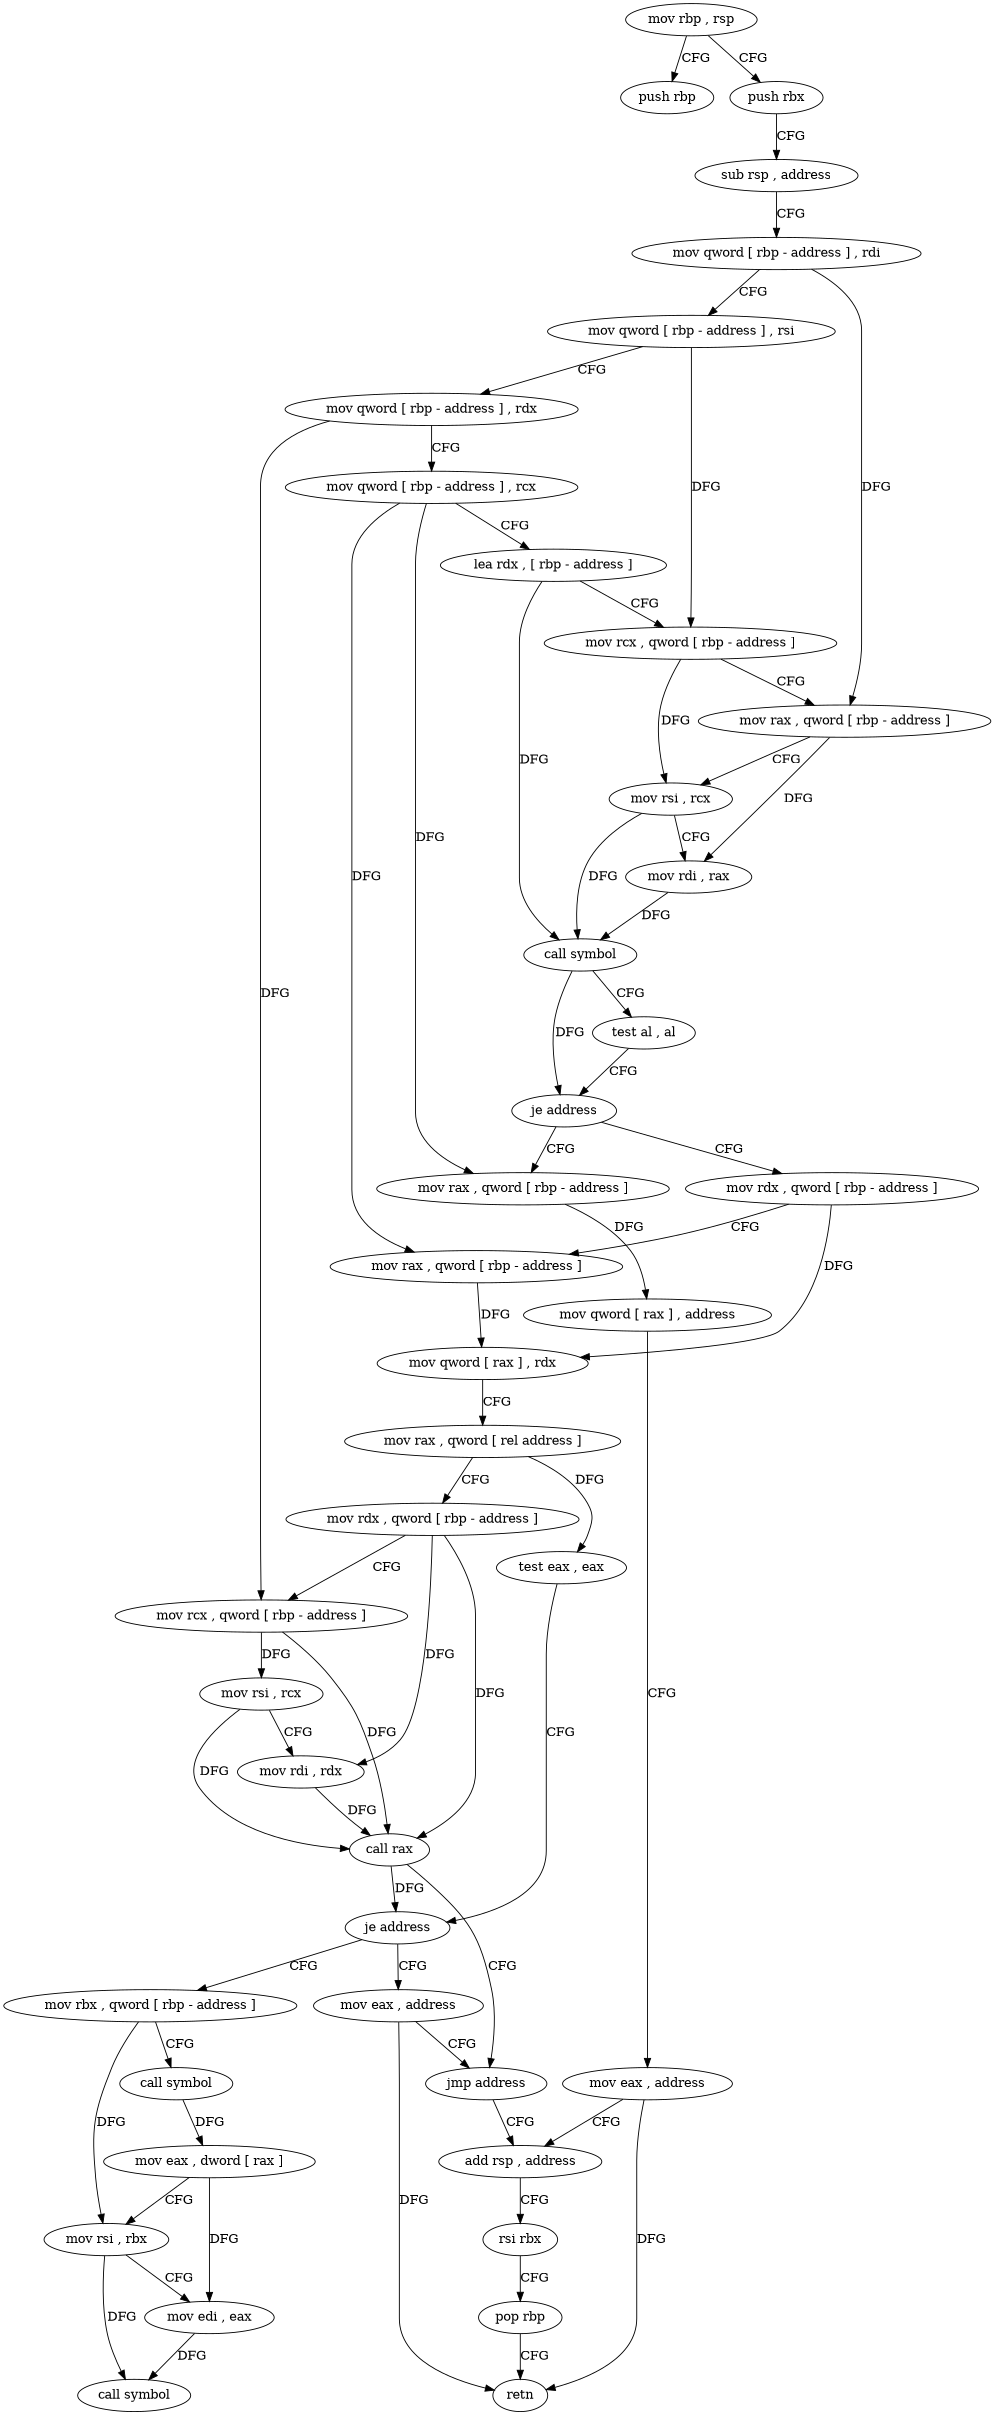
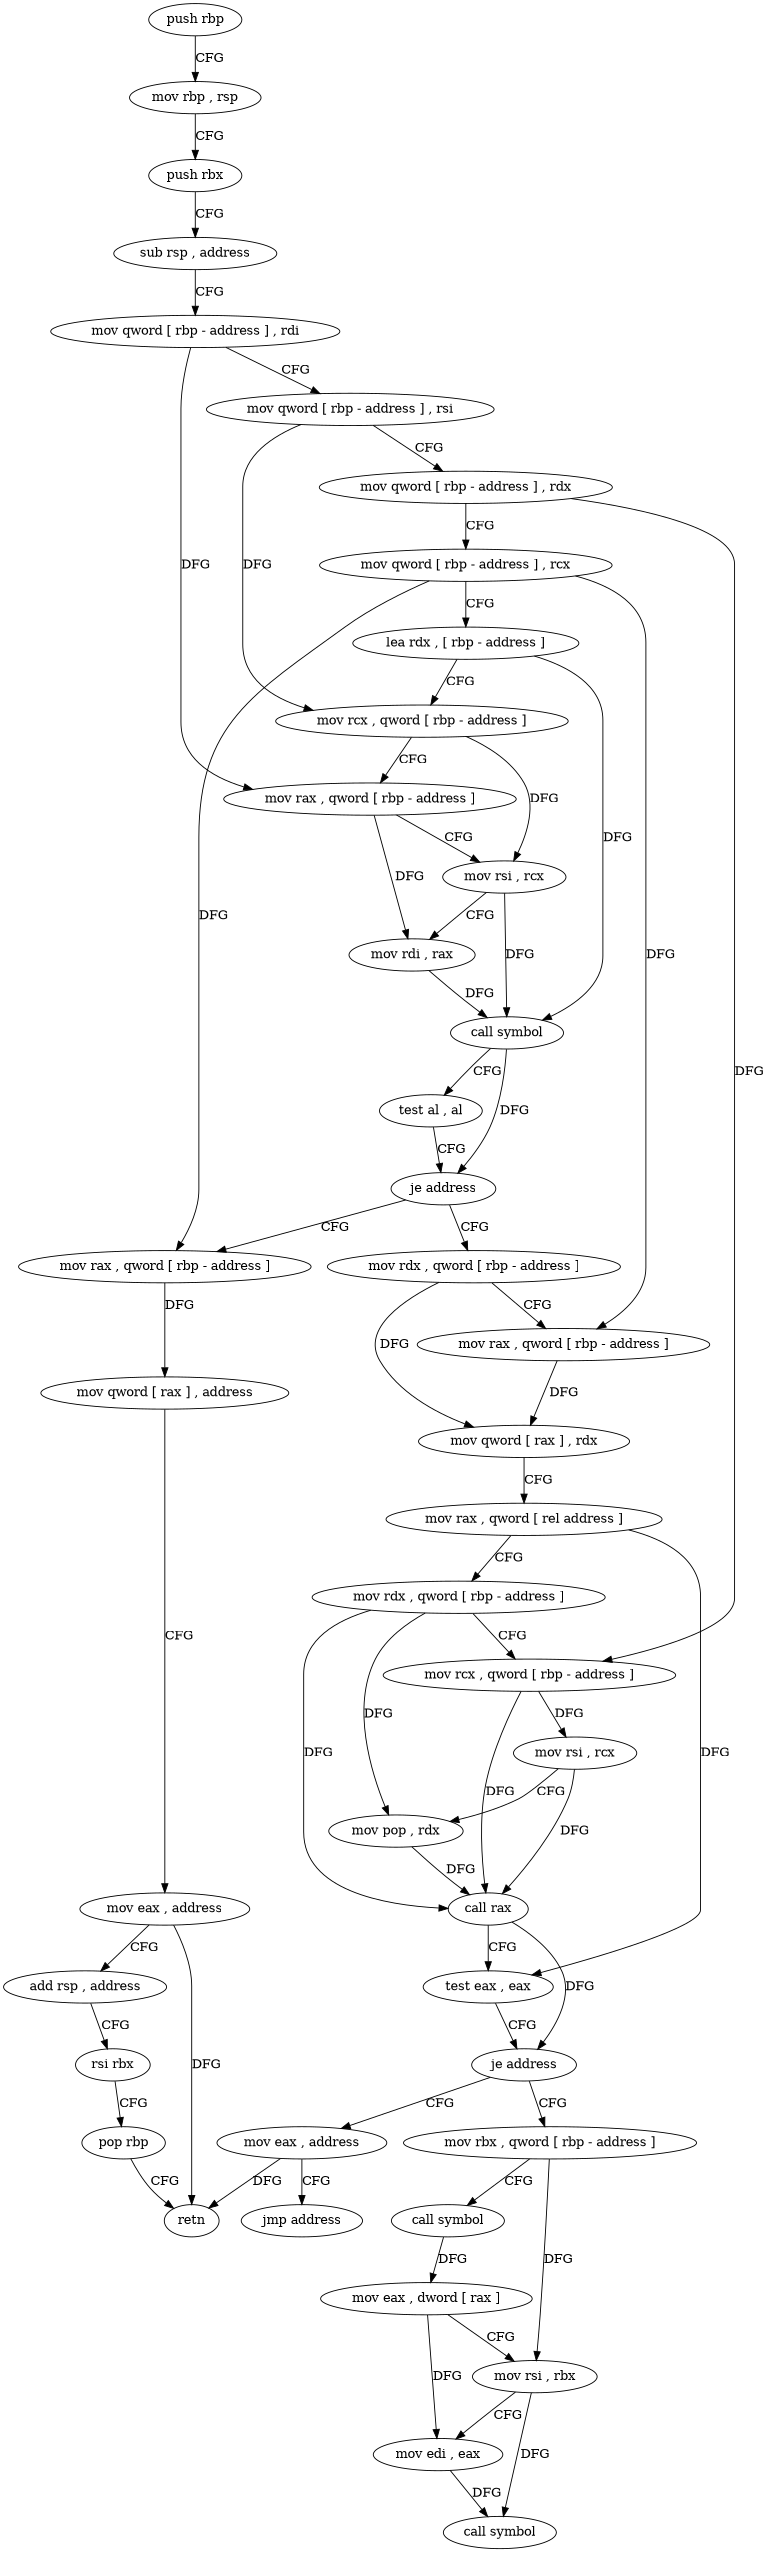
edge "mov rbp , rsp" -> "push rbp": reversed
node "mov rdi , rdx": label "mov rdi , rdx" -> "mov pop , rdx"
edge "call rax" -> "jmp address": now "call rax" -> "test eax , eax"
edge "jmp address" -> "add rsp , address": removed, label "CFG"
